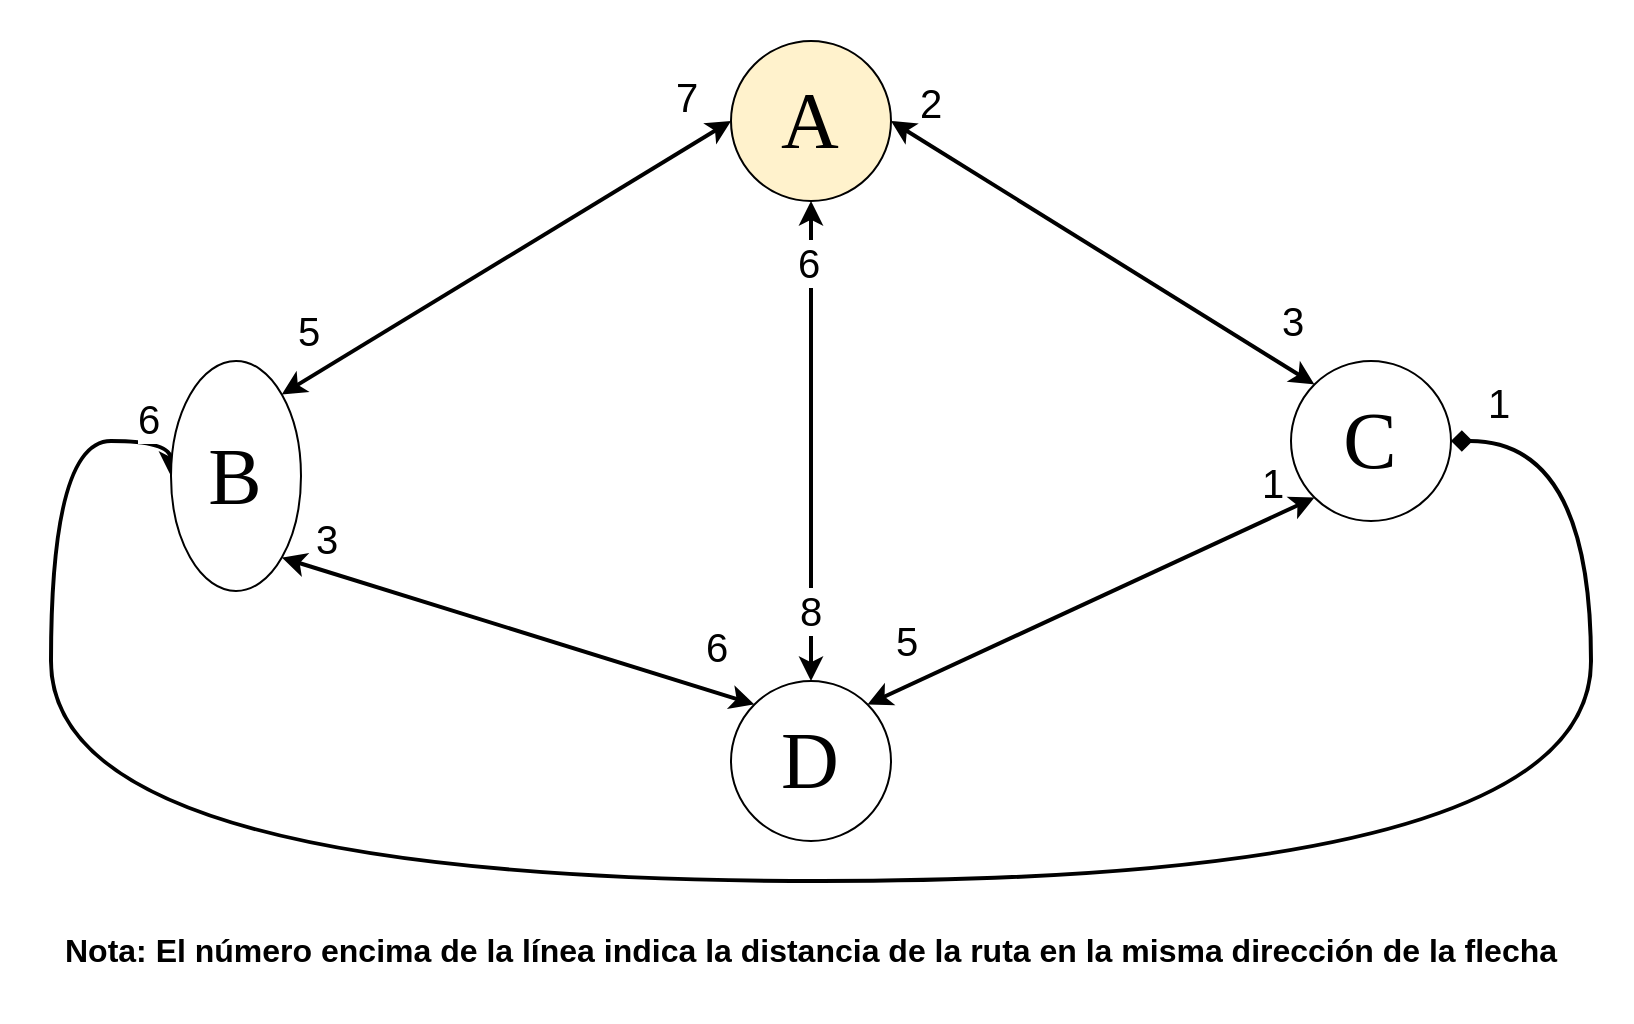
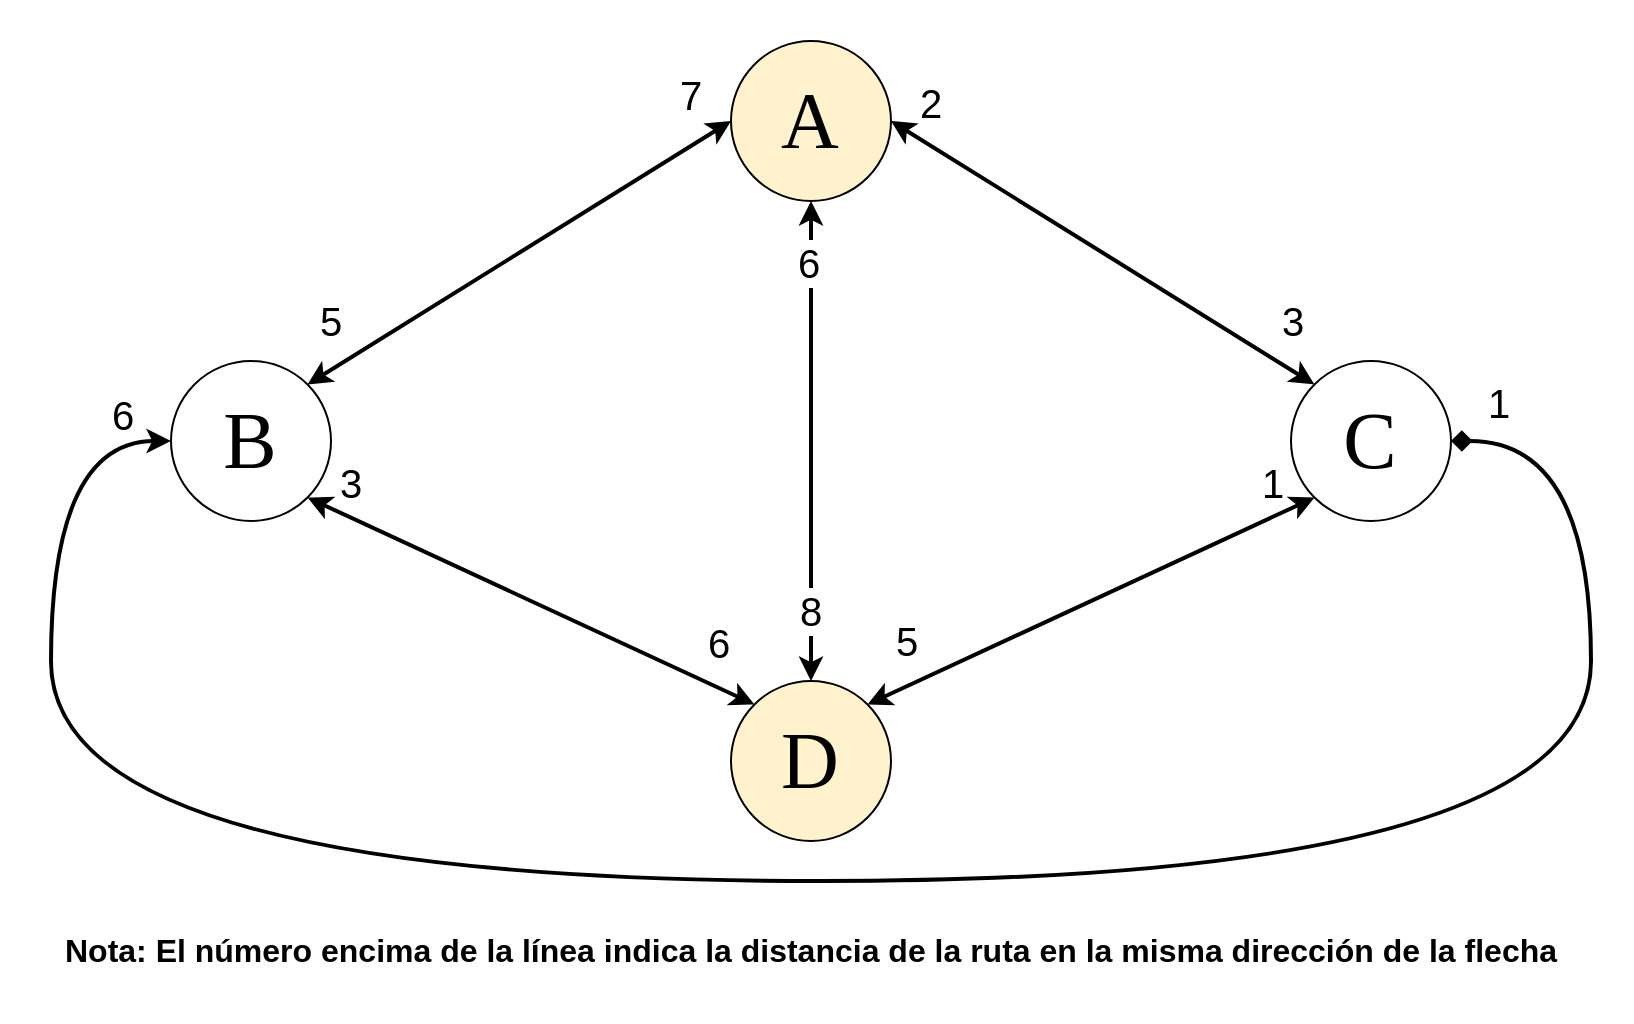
node "B": size 130x230 -> 160x160
node "D": fillcolor #ffffff -> #fff2cc
